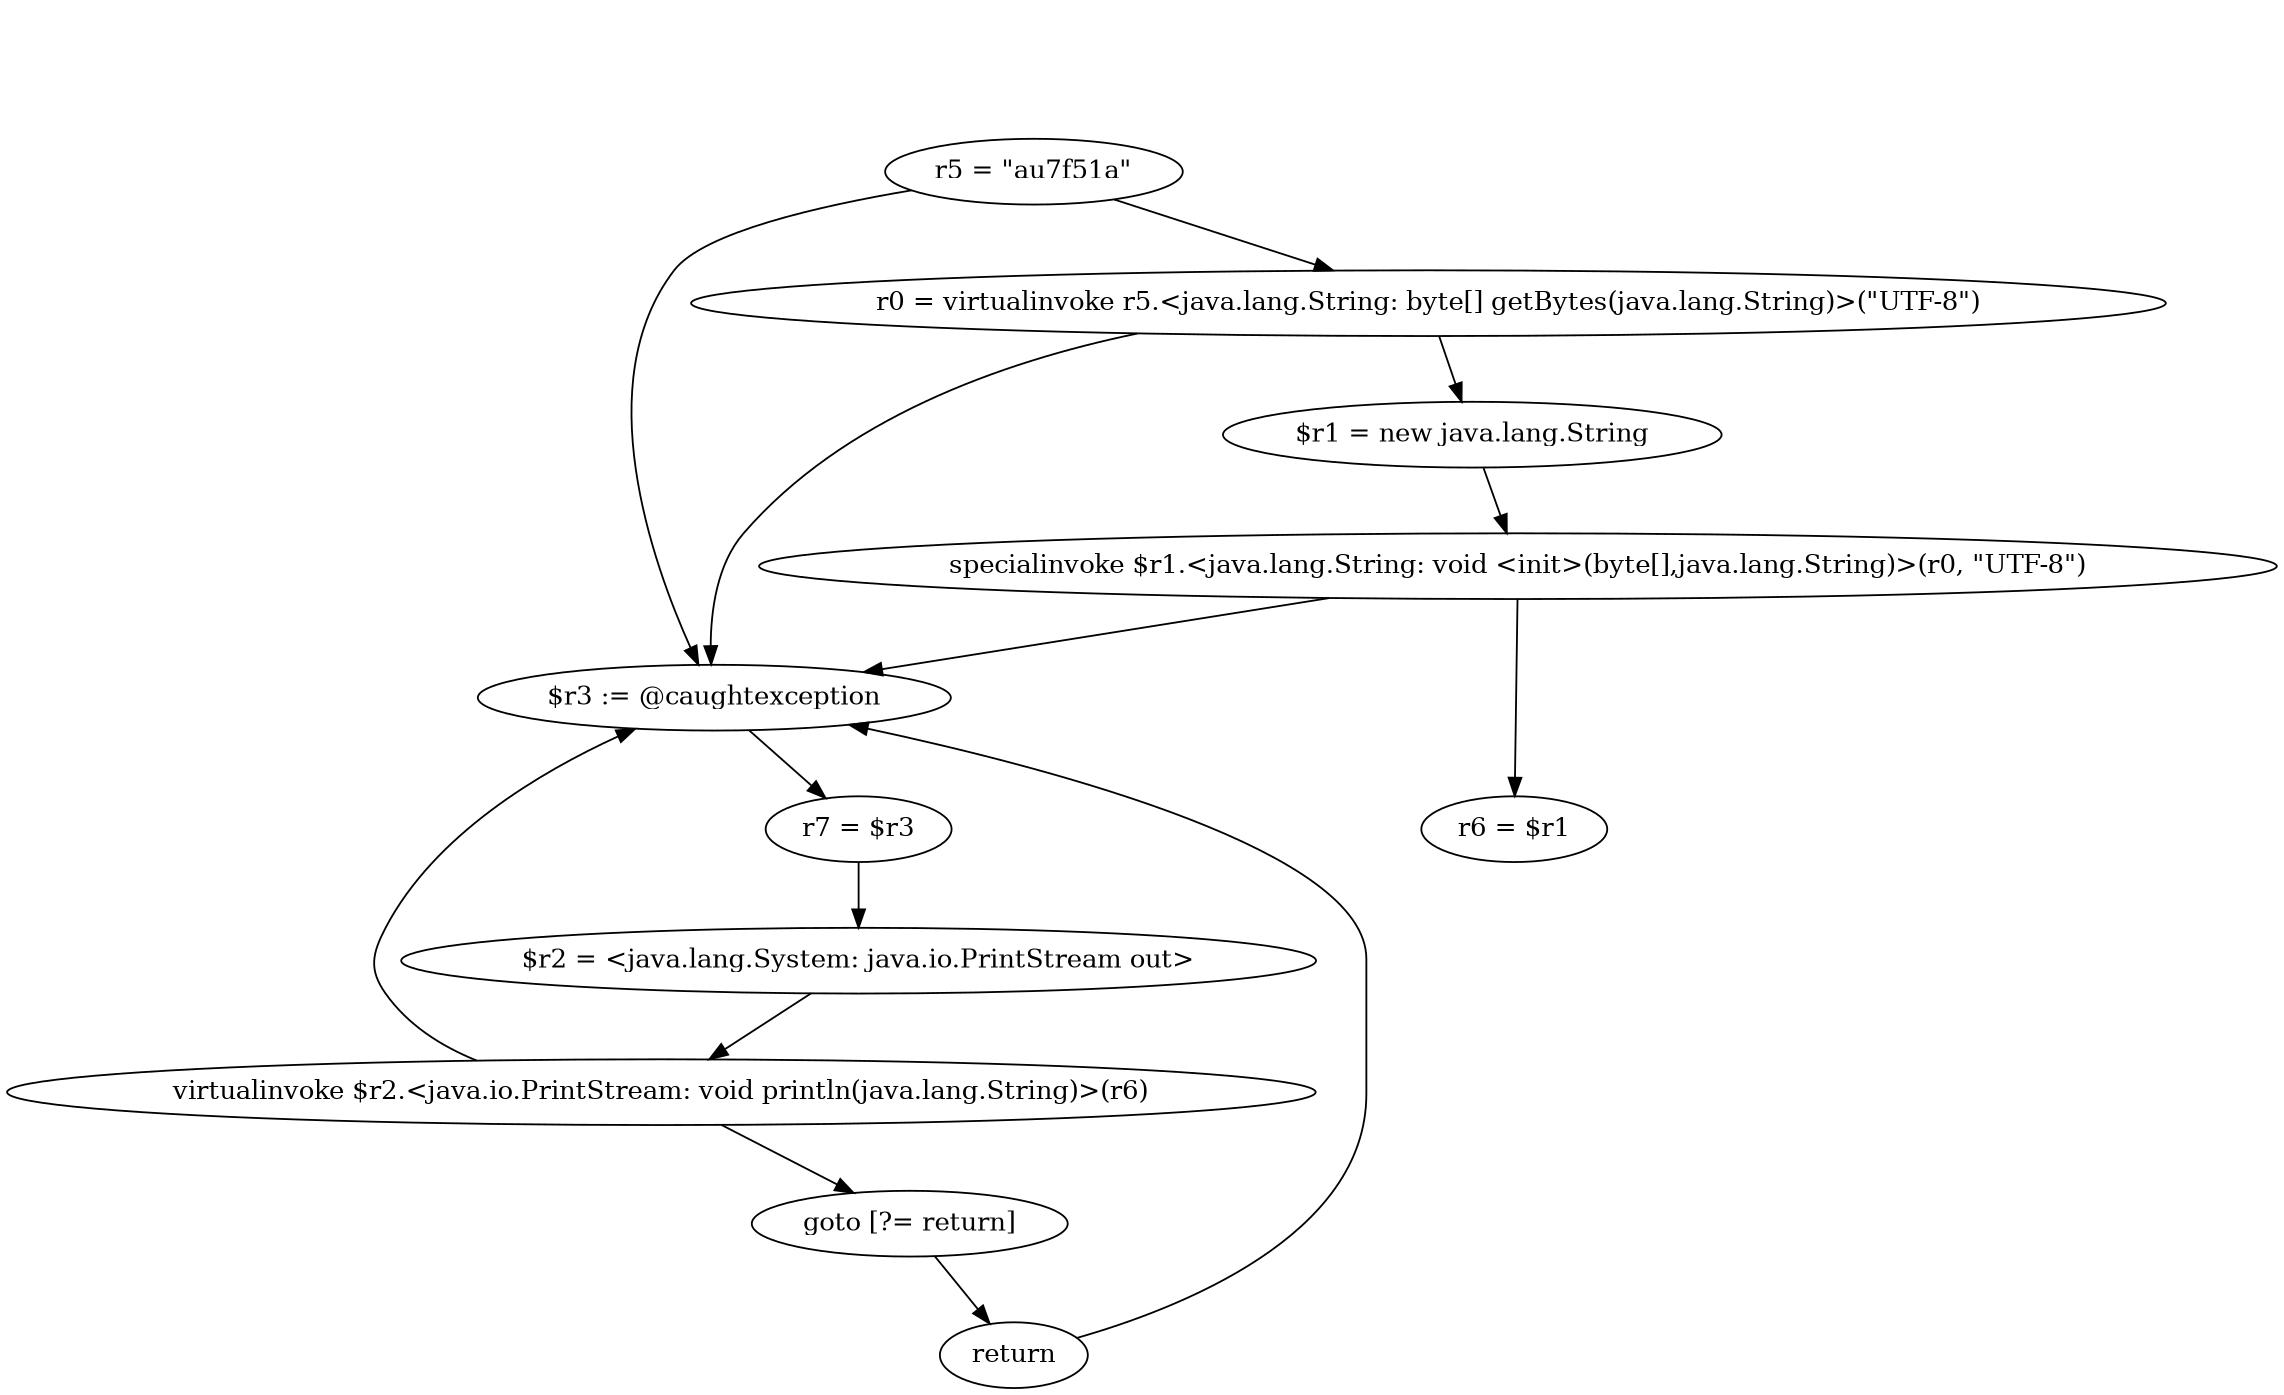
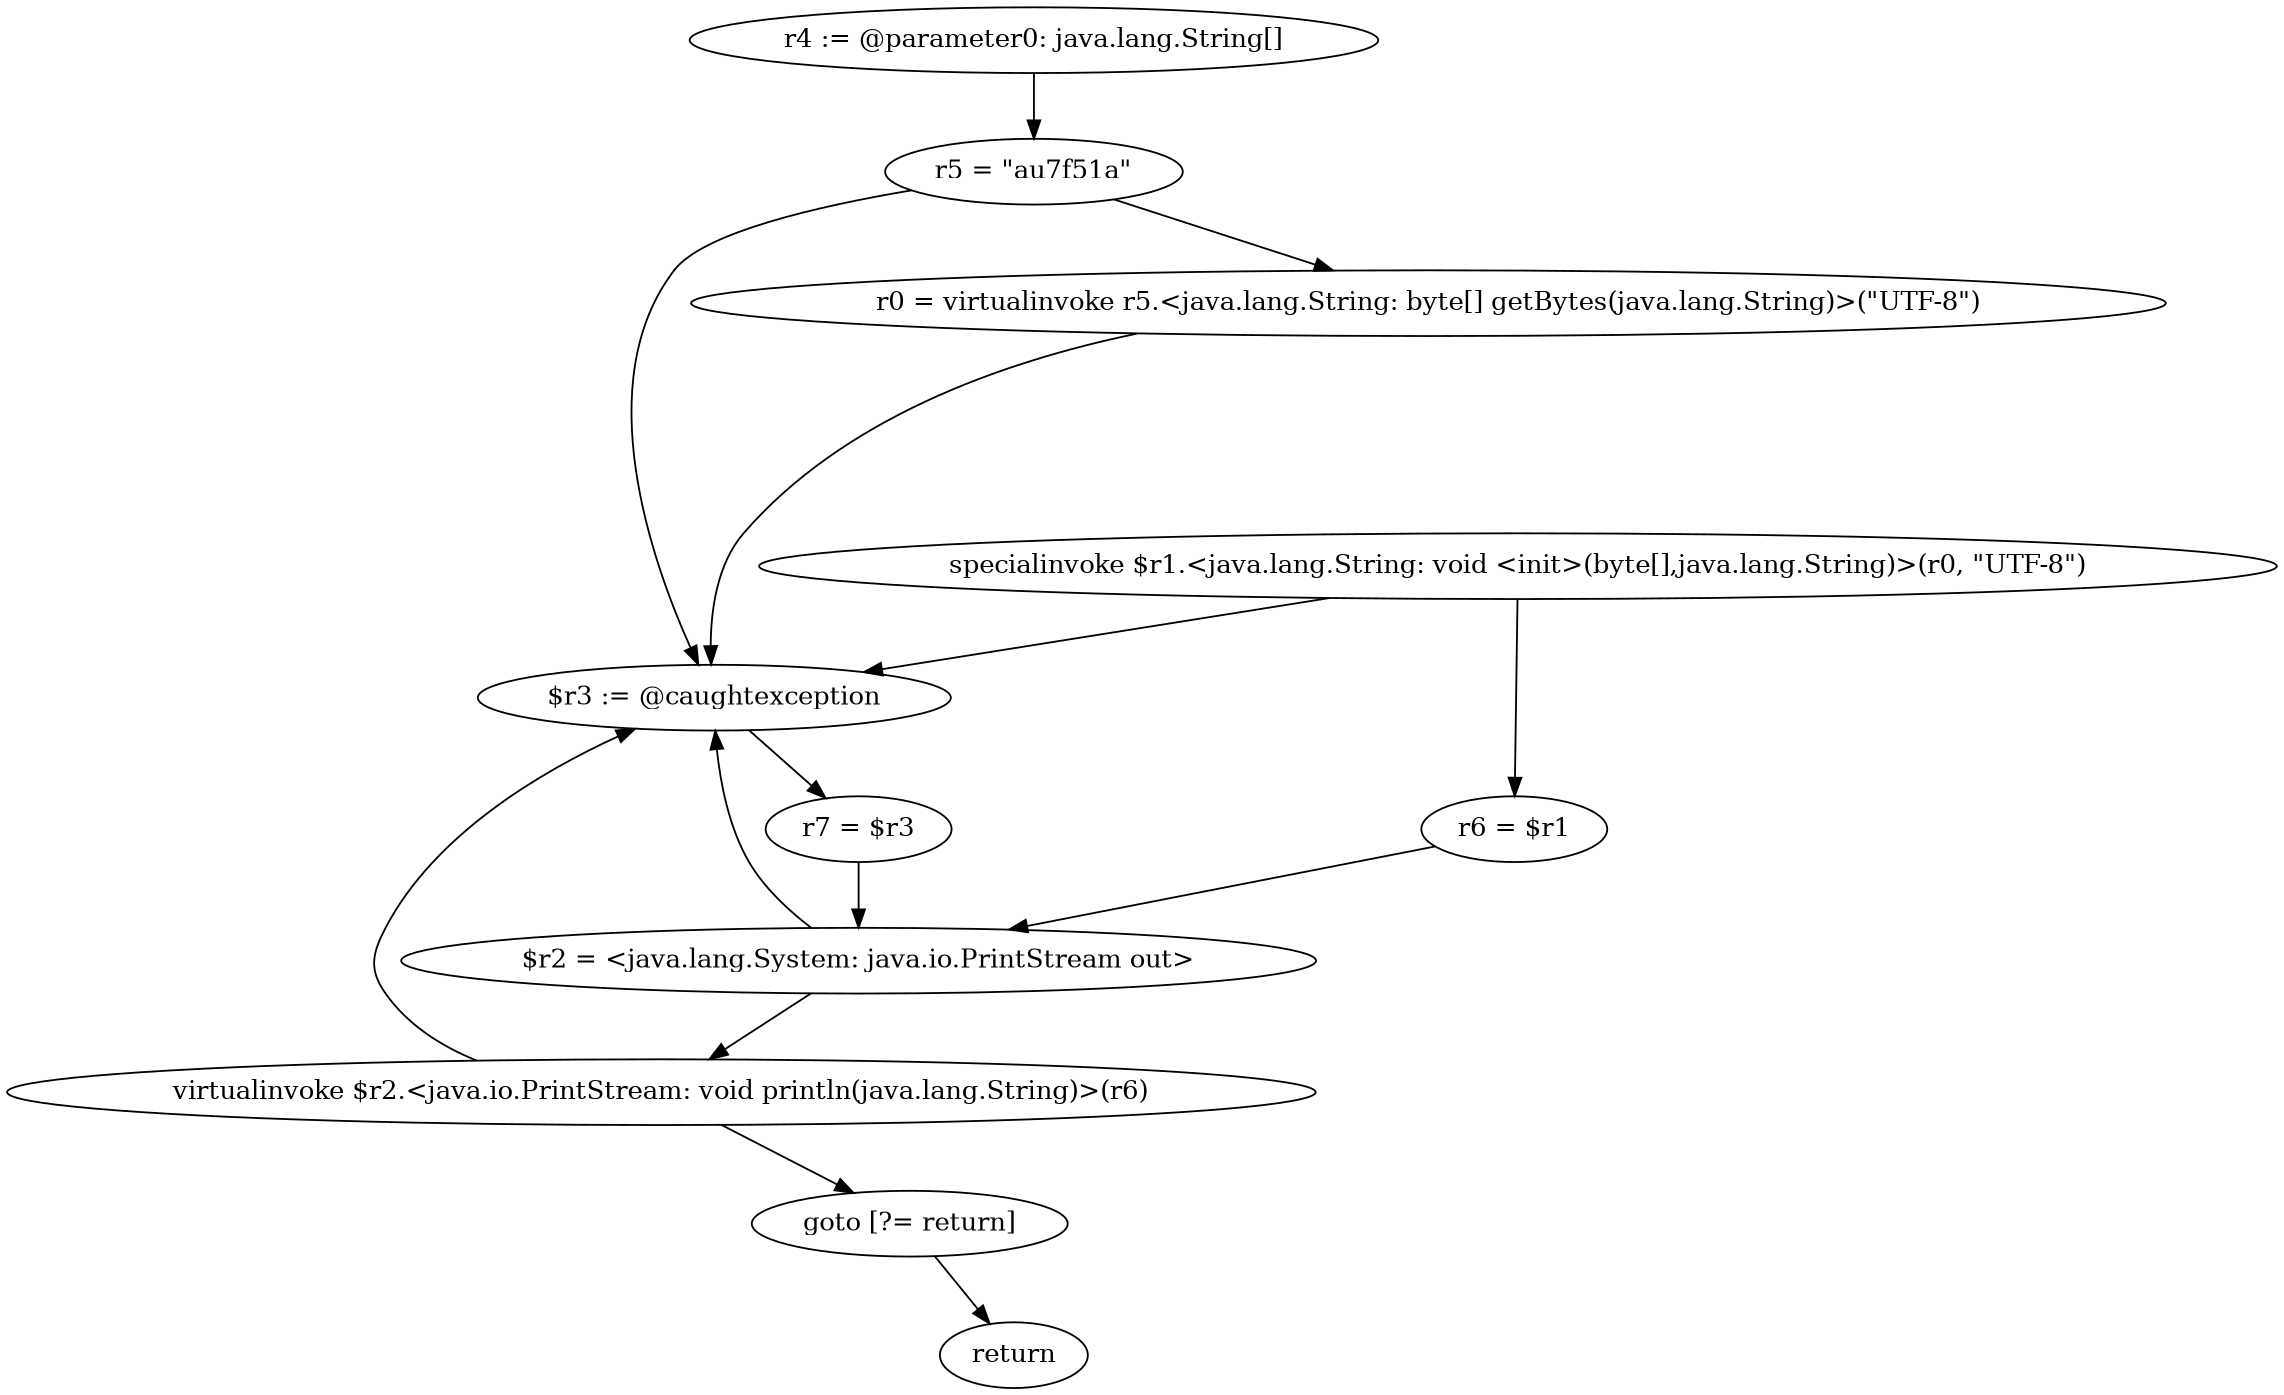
node "r4 := @parameter0: java.lang.String[]": added
node "$r1 = new java.lang.String": removed
edge "r6 = $r1" -> "$r2 = <java.lang.System: java.io.PrintStream out>": added
edge "return" -> "$r3 := @caughtexception": now "$r2 = <java.lang.System: java.io.PrintStream out>" -> "$r3 := @caughtexception"
